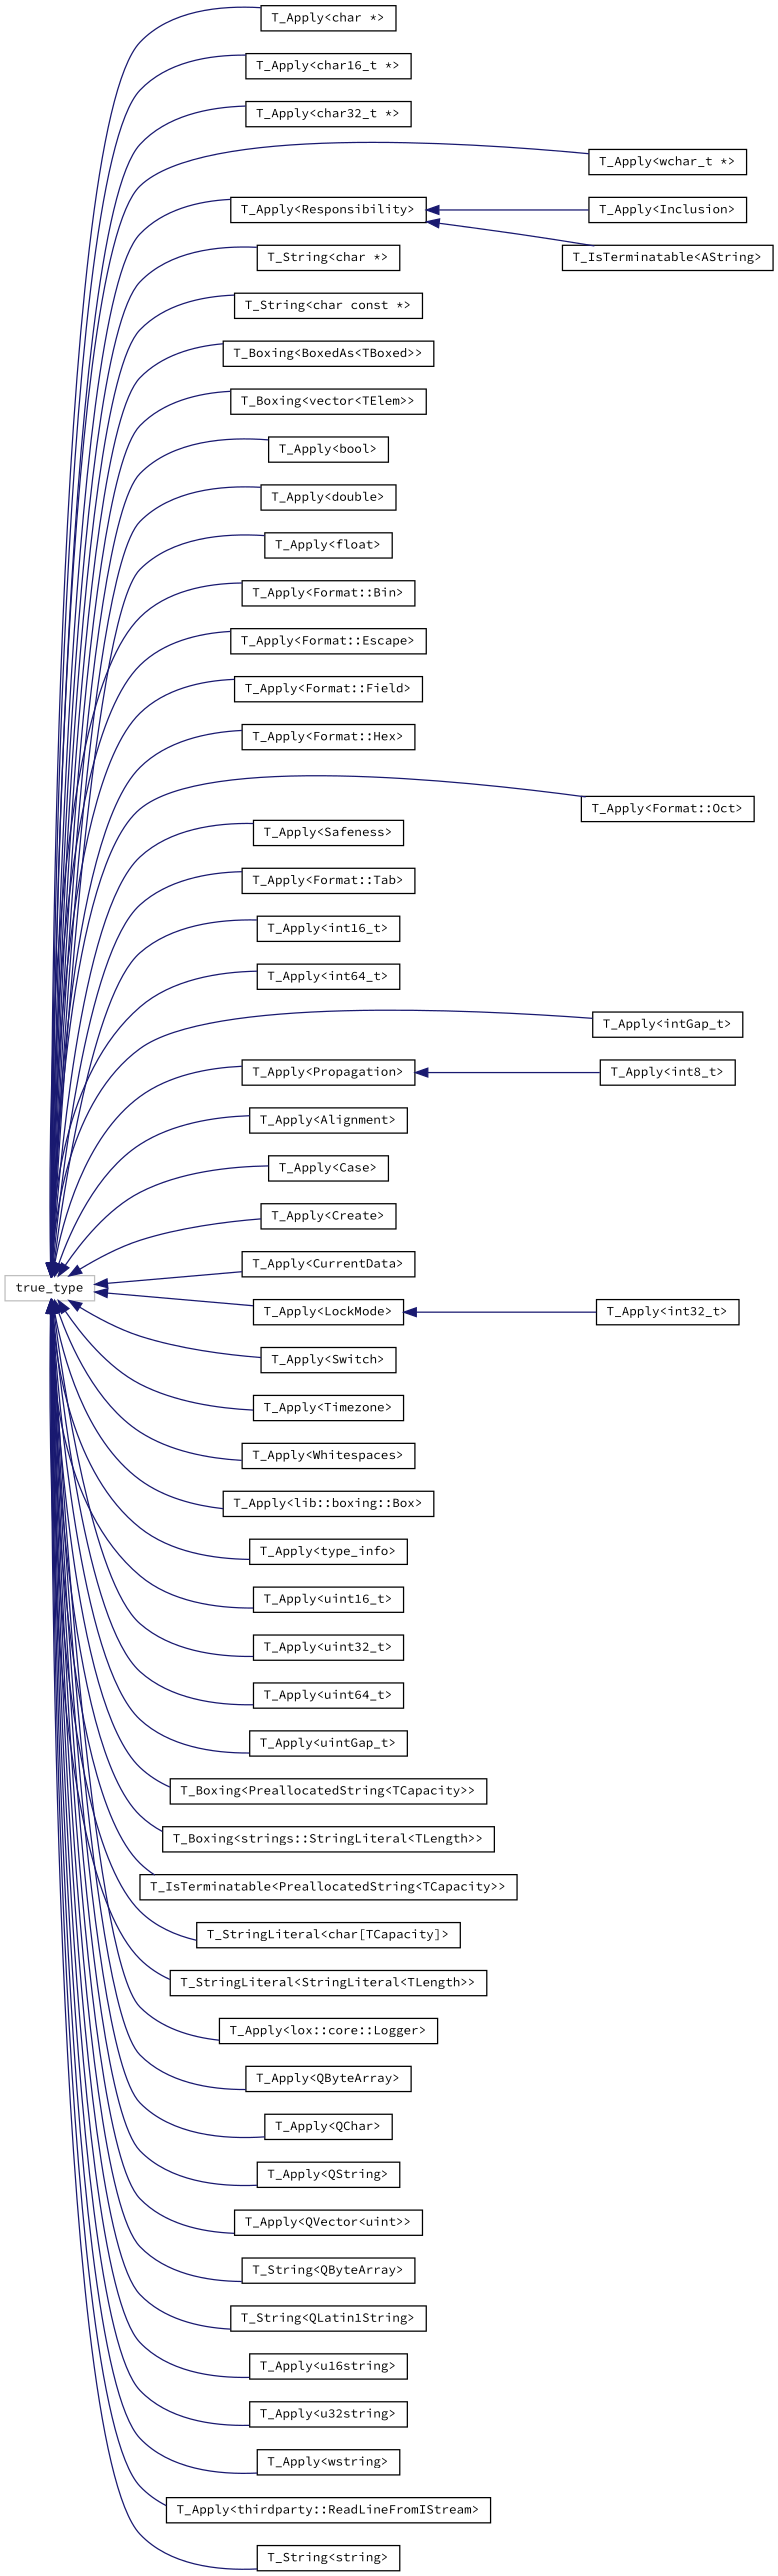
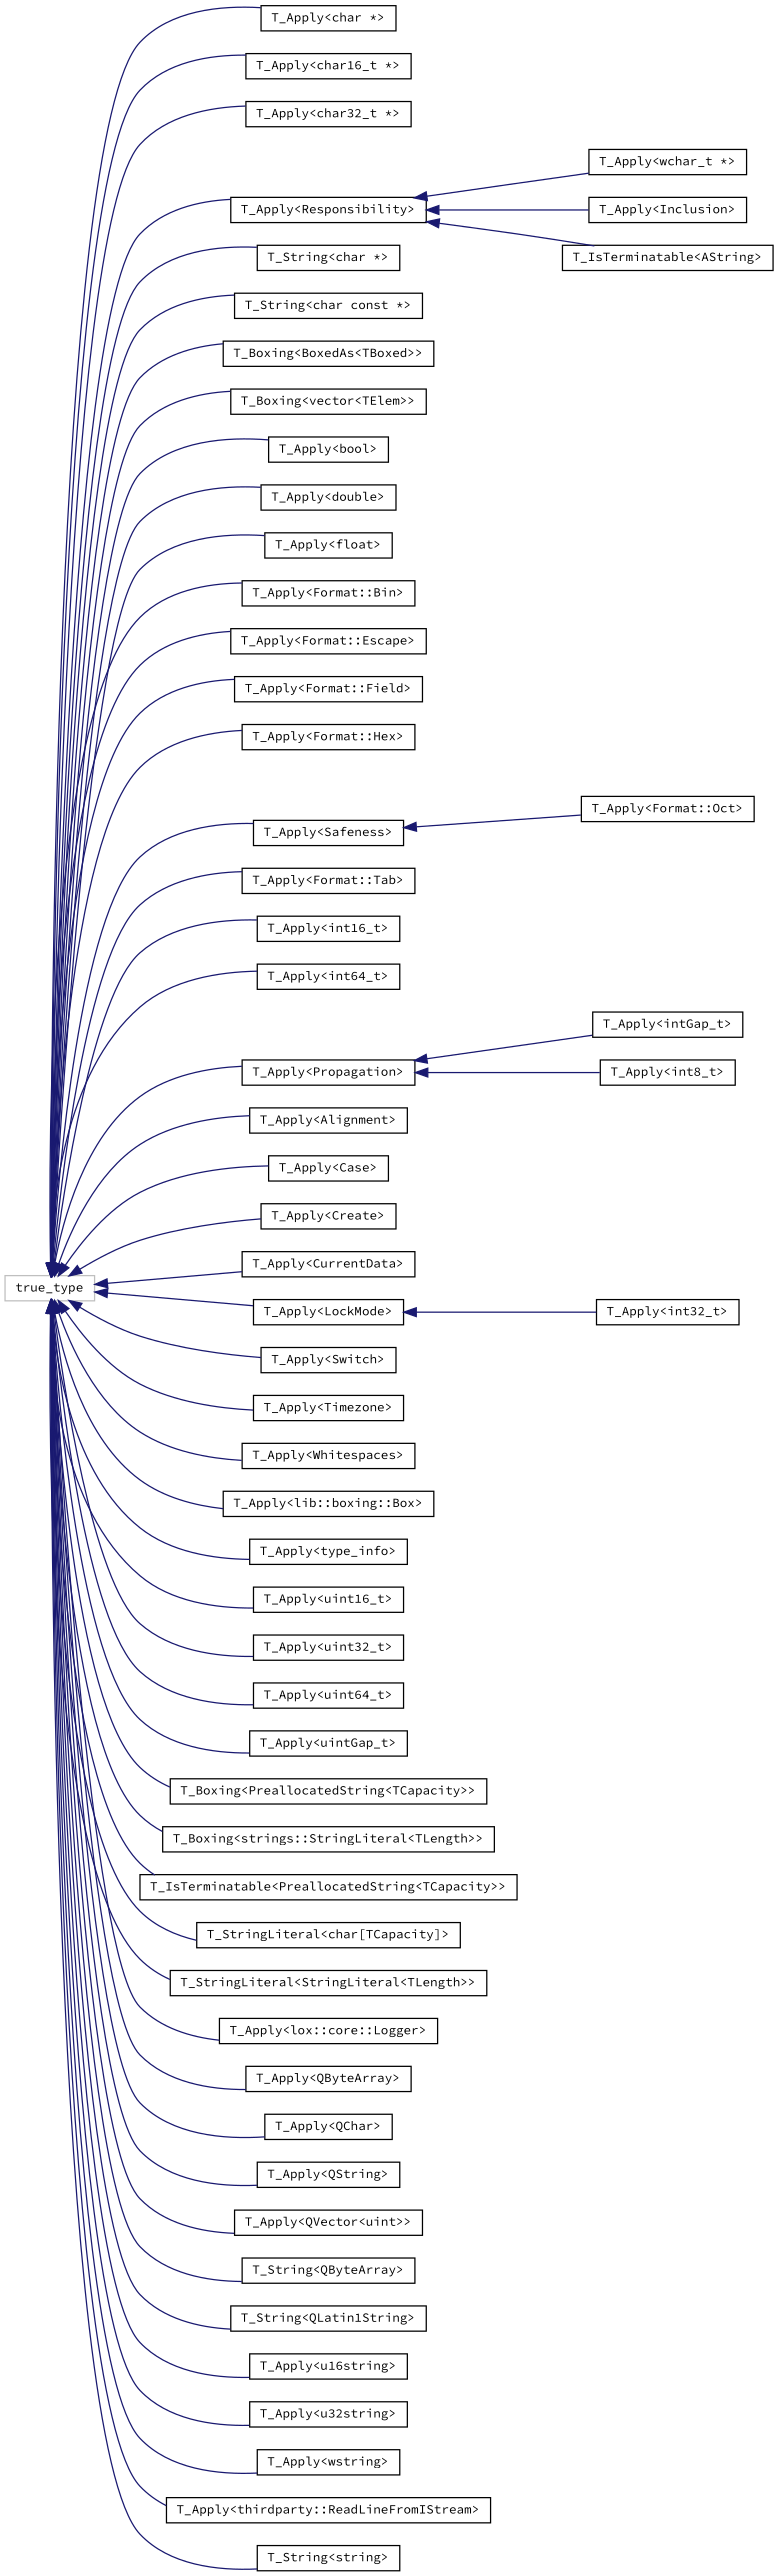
edge "T_Apply<wchar_t *>" -> "true_type": now "T_Apply<wchar_t *>" -> "T_Apply<Responsibility>"
edge "T_Apply<Format::Oct>" -> "true_type": now "T_Apply<Format::Oct>" -> "T_Apply<Safeness>"
edge "T_Apply<intGap_t>" -> "true_type": now "T_Apply<intGap_t>" -> "T_Apply<Propagation>"
